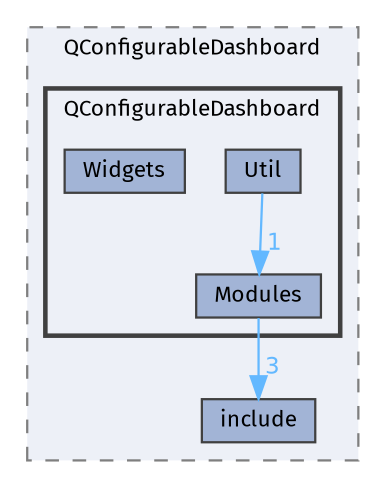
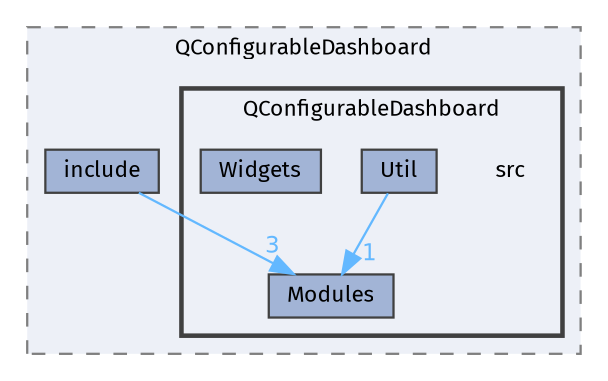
node "src": added
edge "Modules" -> "include": reversed
